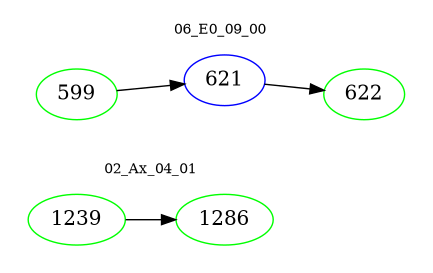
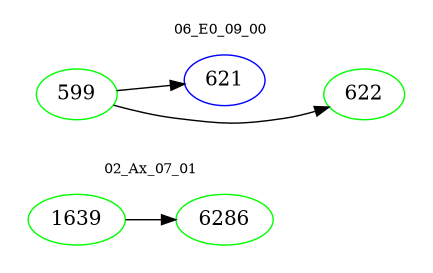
edge "621" -> "622": now "599" -> "622"
cluster "02_Ax_04_01": label "02_Ax_04_01" -> "02_Ax_07_01"
node "1239": label "1239" -> "1639"
node "1286": label "1286" -> "6286"
